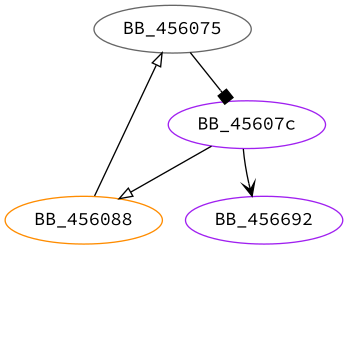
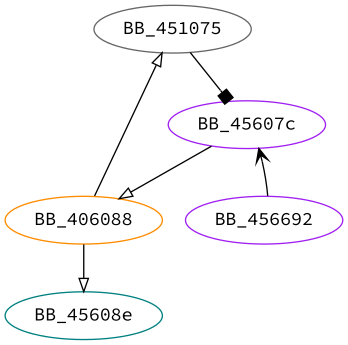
node "BB_456075": label "BB_456075" -> "BB_451075"
edge "BB_45607c" -> "BB_456692": reversed
node "BB_456088": label "BB_456088" -> "BB_406088"
node "BB_45608e": added
